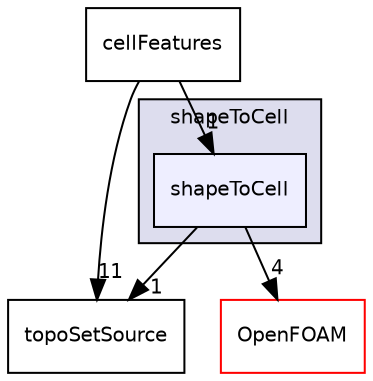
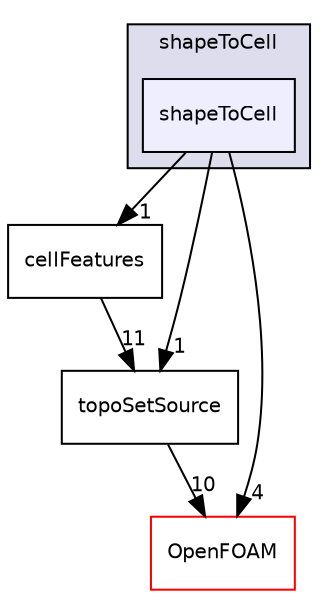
edge "cellFeatures" -> "shapeToCell": reversed
edge "topoSetSource" -> "OpenFOAM": added
